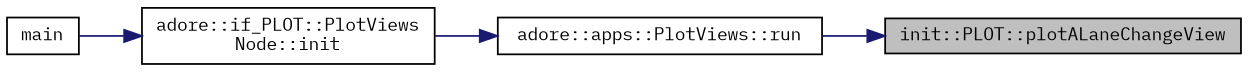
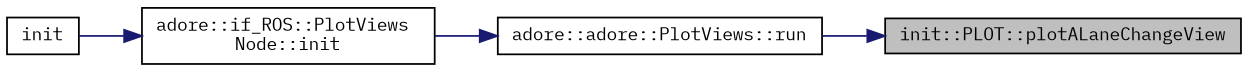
node "main": label "main" -> "init"
node "adore::if_PLOT::PlotViews Node::init": label "adore::if_PLOT::PlotViews Node::init" -> "adore::if_ROS::PlotViews Node::init"
node "adore::apps::PlotViews::run": label "adore::apps::PlotViews::run" -> "adore::adore::PlotViews::run"
